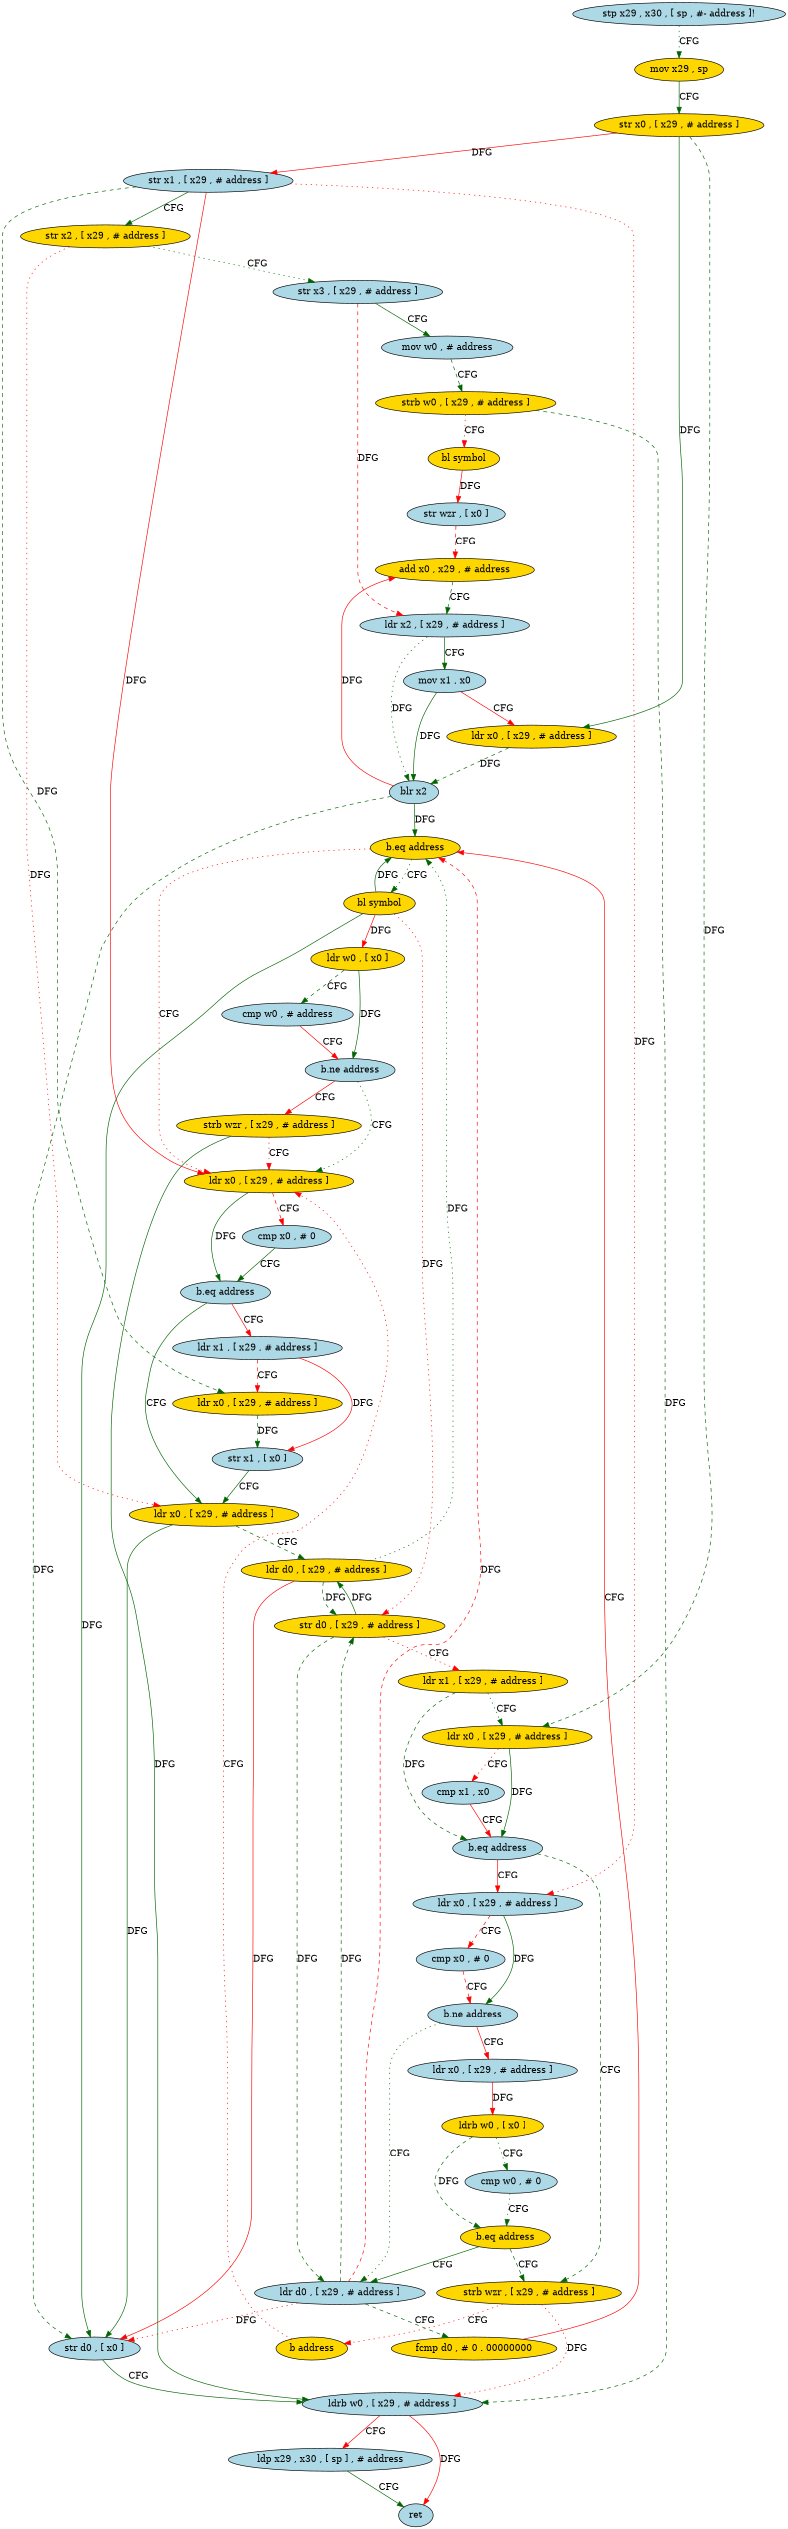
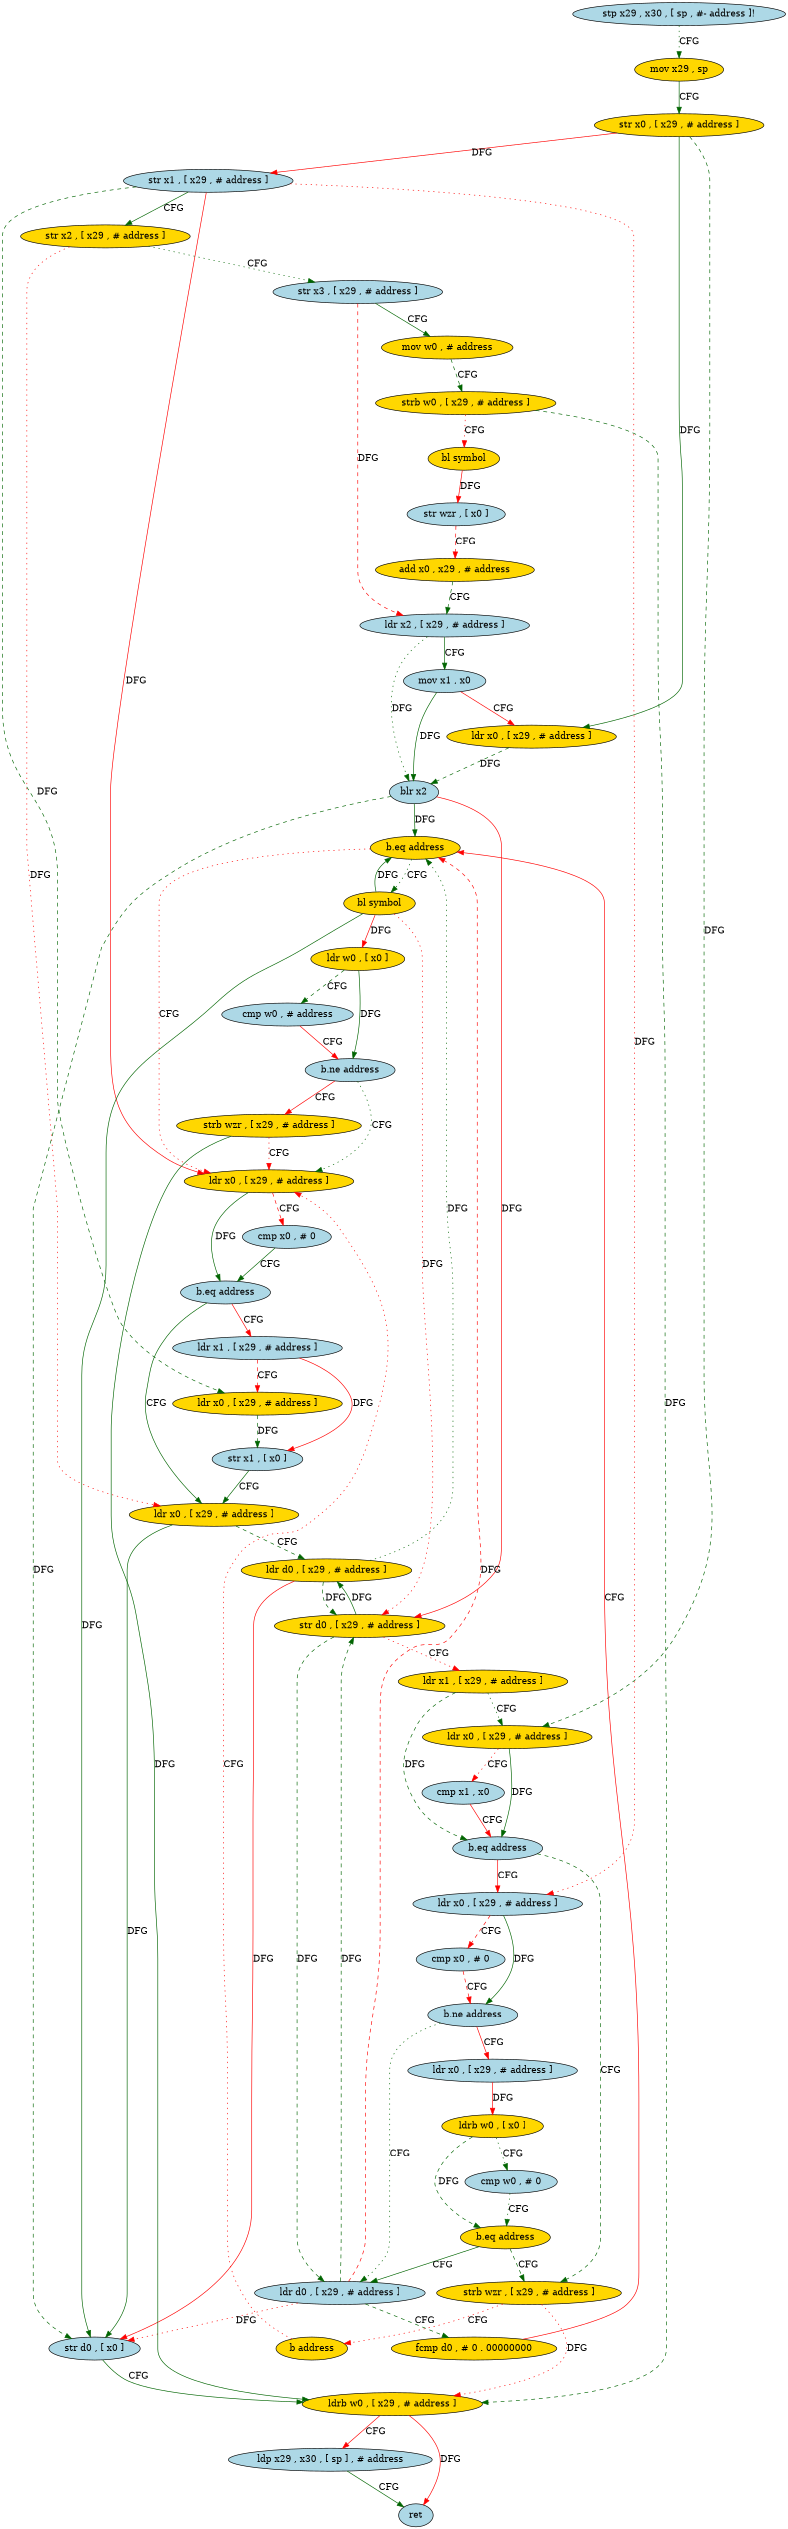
node "mov w0 , # address": fillcolor lightblue -> gold
edge "blr x2" -> "add x0 , x29 , # address": now "blr x2" -> "str d0 , [ x29 , # address ]"
node "ldrb w0 , [ x29 , # address ]": fillcolor lightblue -> gold
